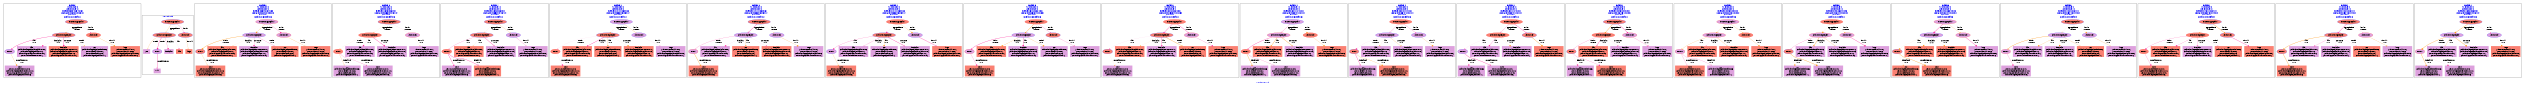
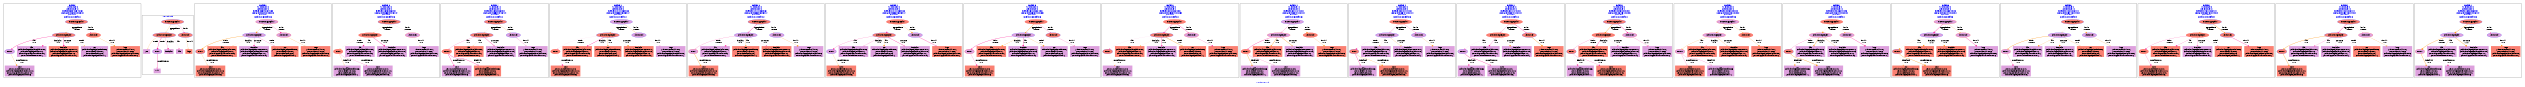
node "title": fillcolor salmon -> plum
